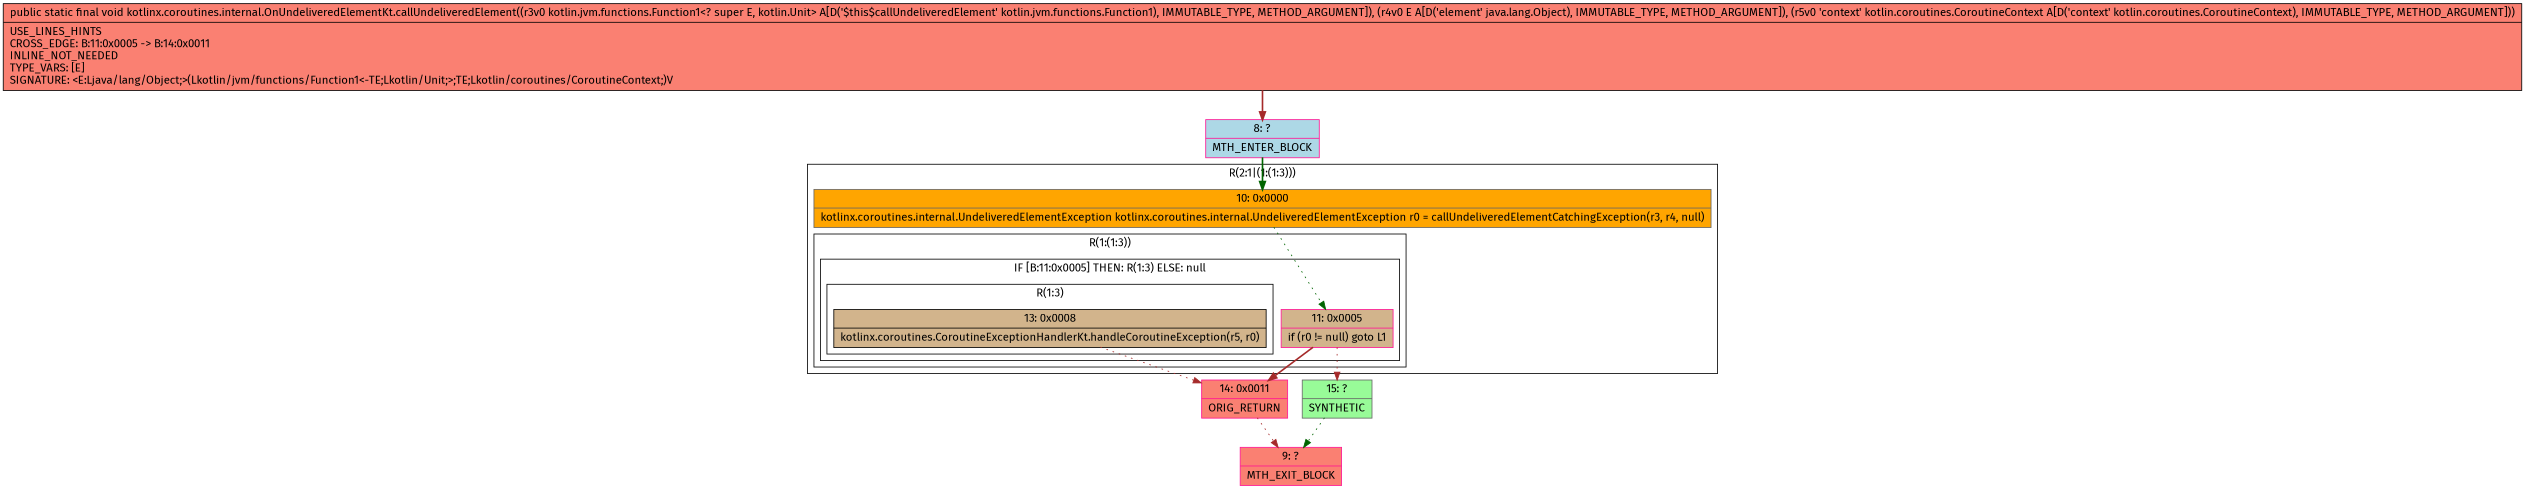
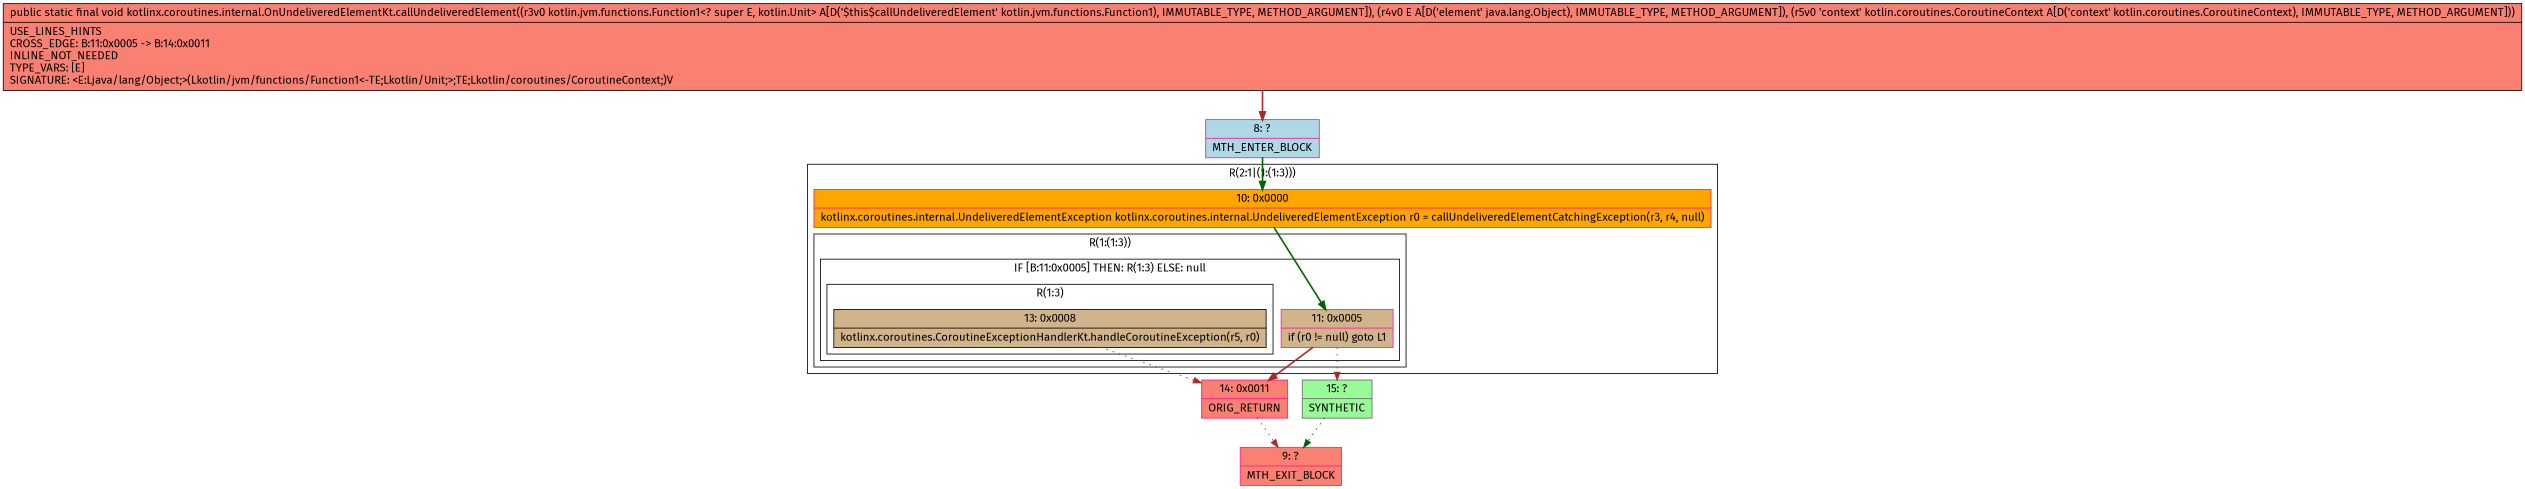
node "10: 0x0000": color gray40 -> deeppink
edge "10: 0x0000" -> "11: 0x0005": style dotted -> bold
